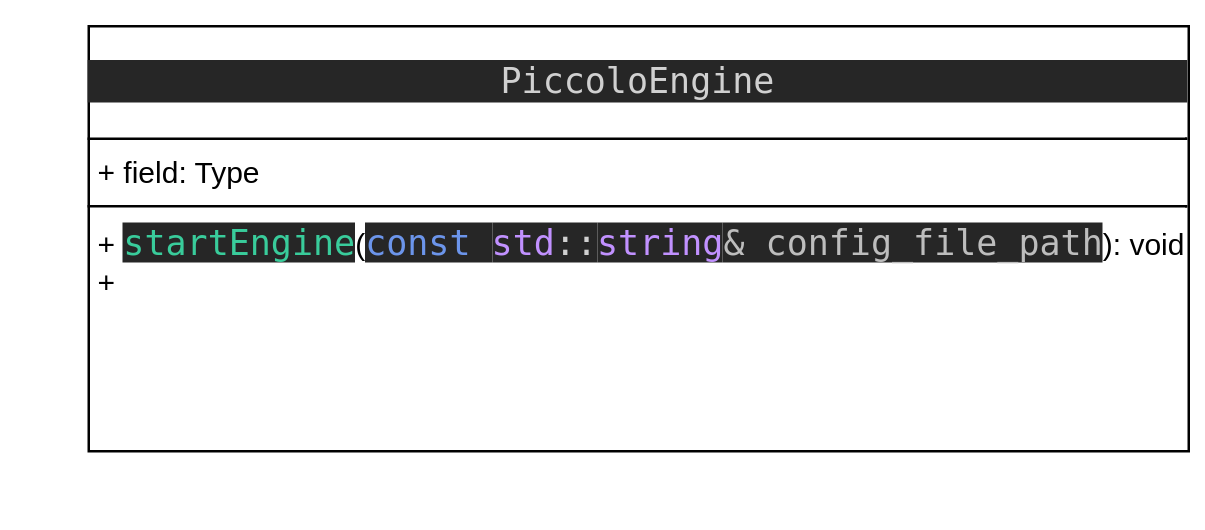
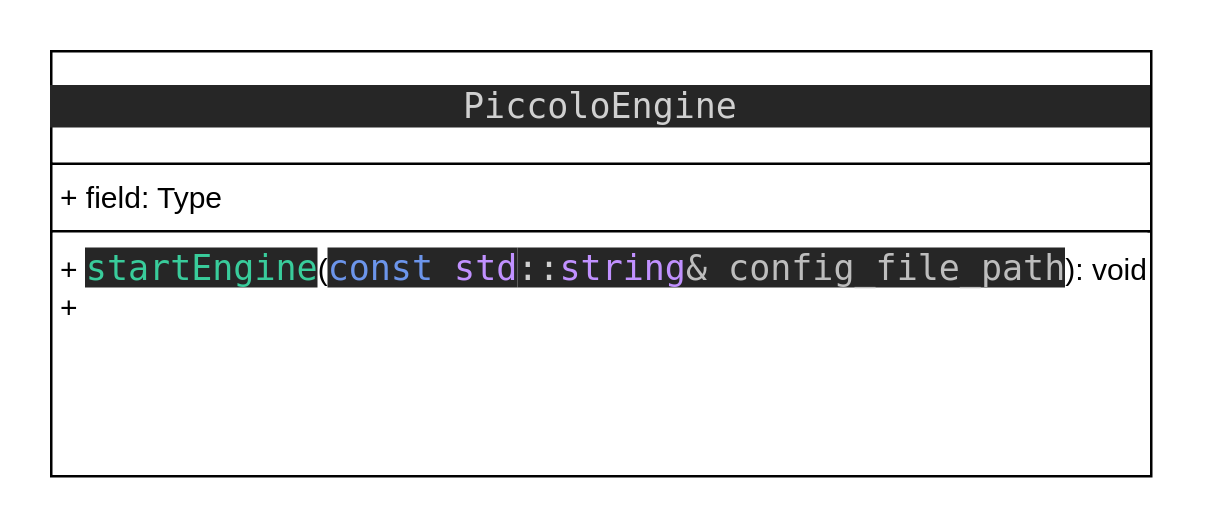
node "PiccoloEngine + field: Type + startEngine(const std::string& config_file_path): void +": moved (639, 239) -> (601, 264)
